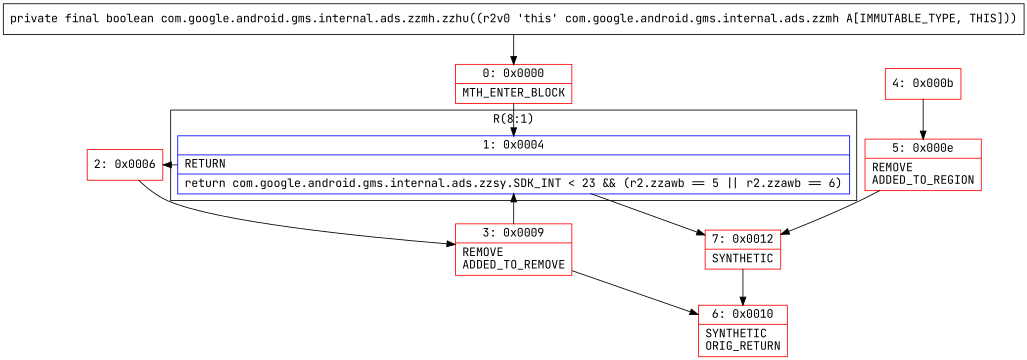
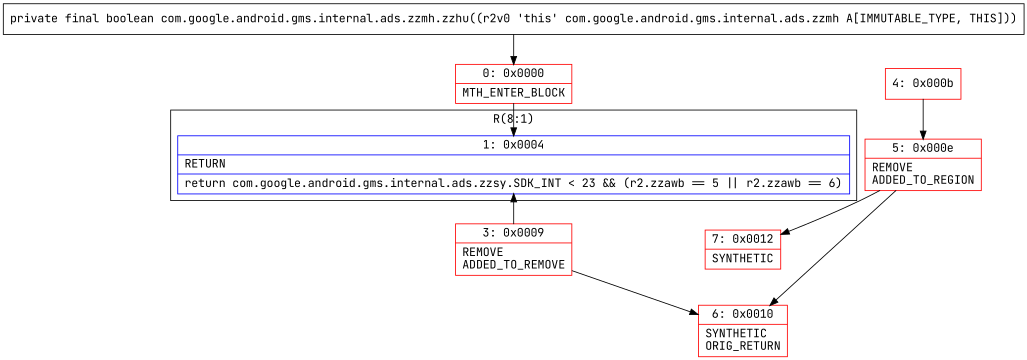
node "2: 0x0006": removed
edge "1: 0x0004" -> "7: 0x0012": removed
edge "7: 0x0012" -> "6: 0x0010": now "5: 0x000e" -> "6: 0x0010"
